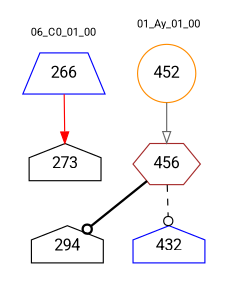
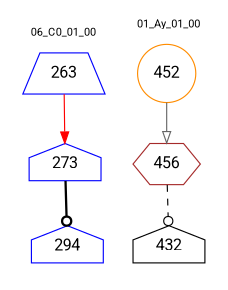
node "266": label "266" -> "263"
node "273": color black -> blue
edge "456" -> "294": now "273" -> "294"
node "294": color black -> blue
node "432": color blue -> black
